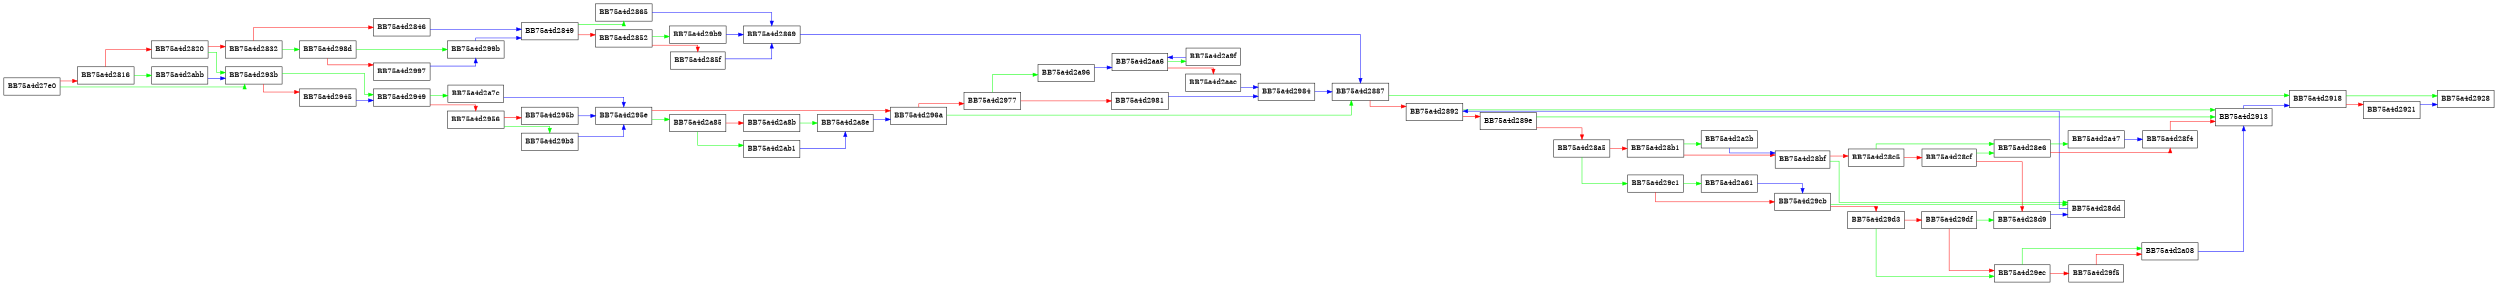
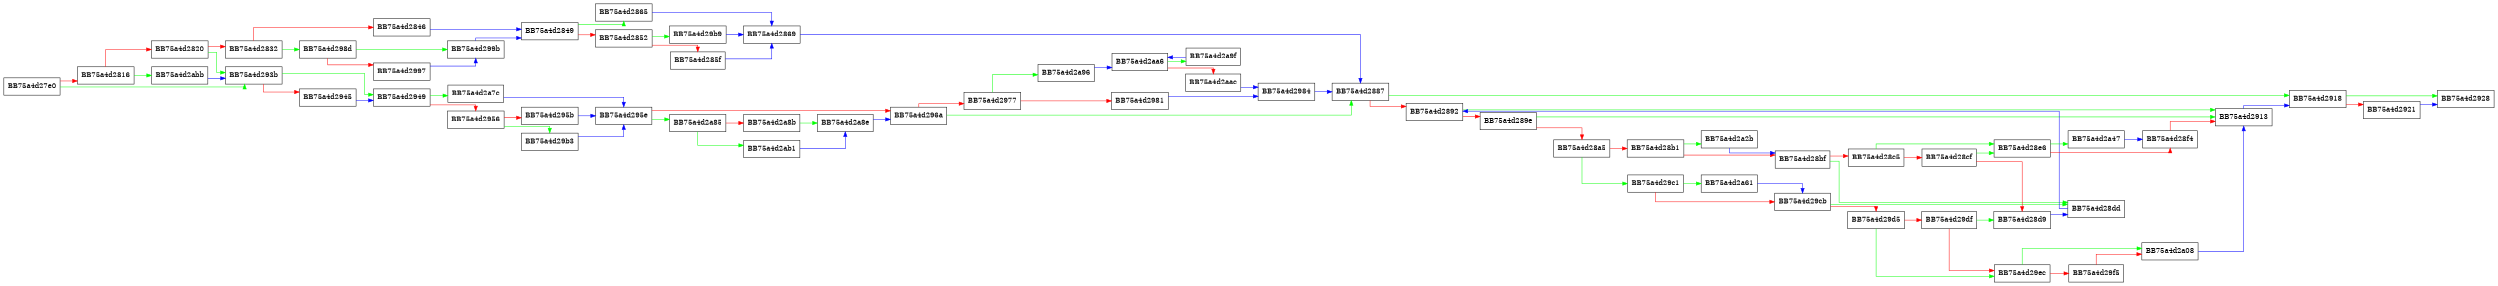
node "BB75a4d29d3": label "BB75a4d29d3" -> "BB75a4d29d5"
